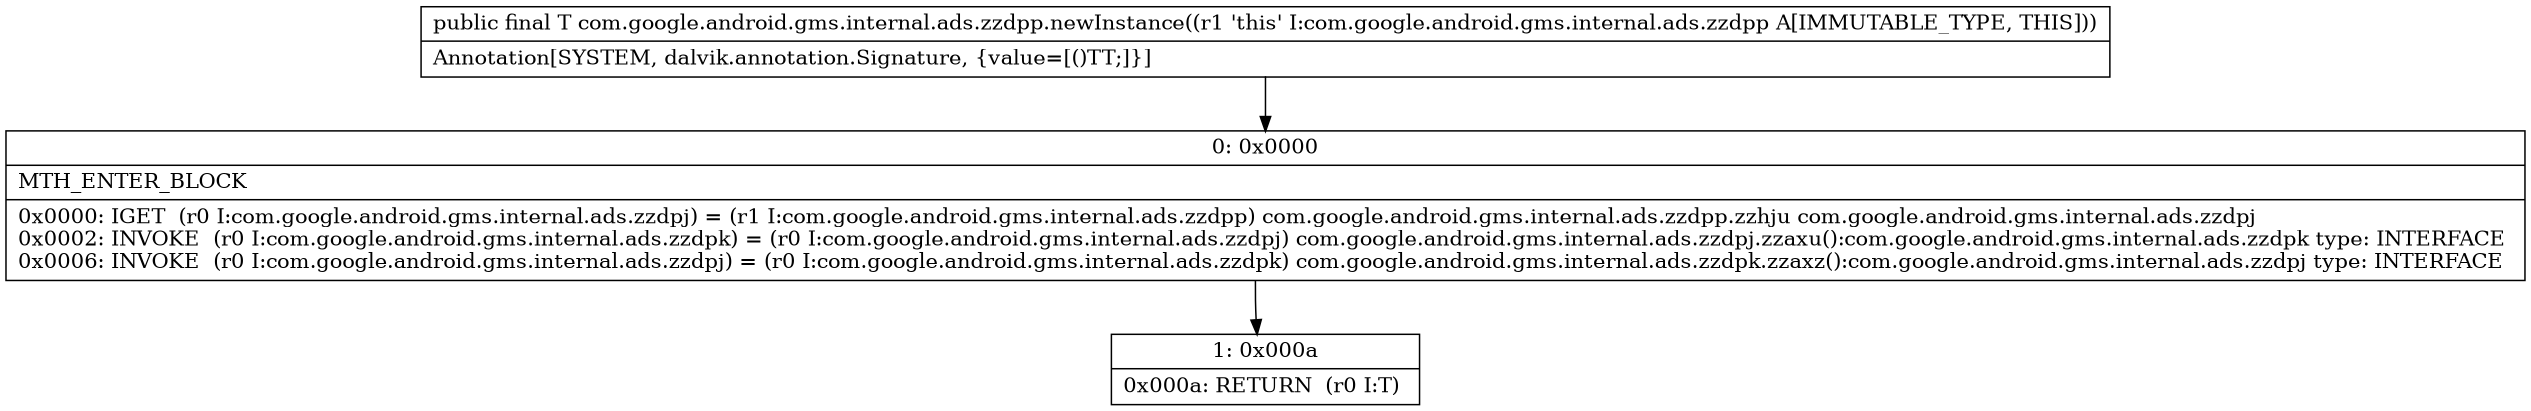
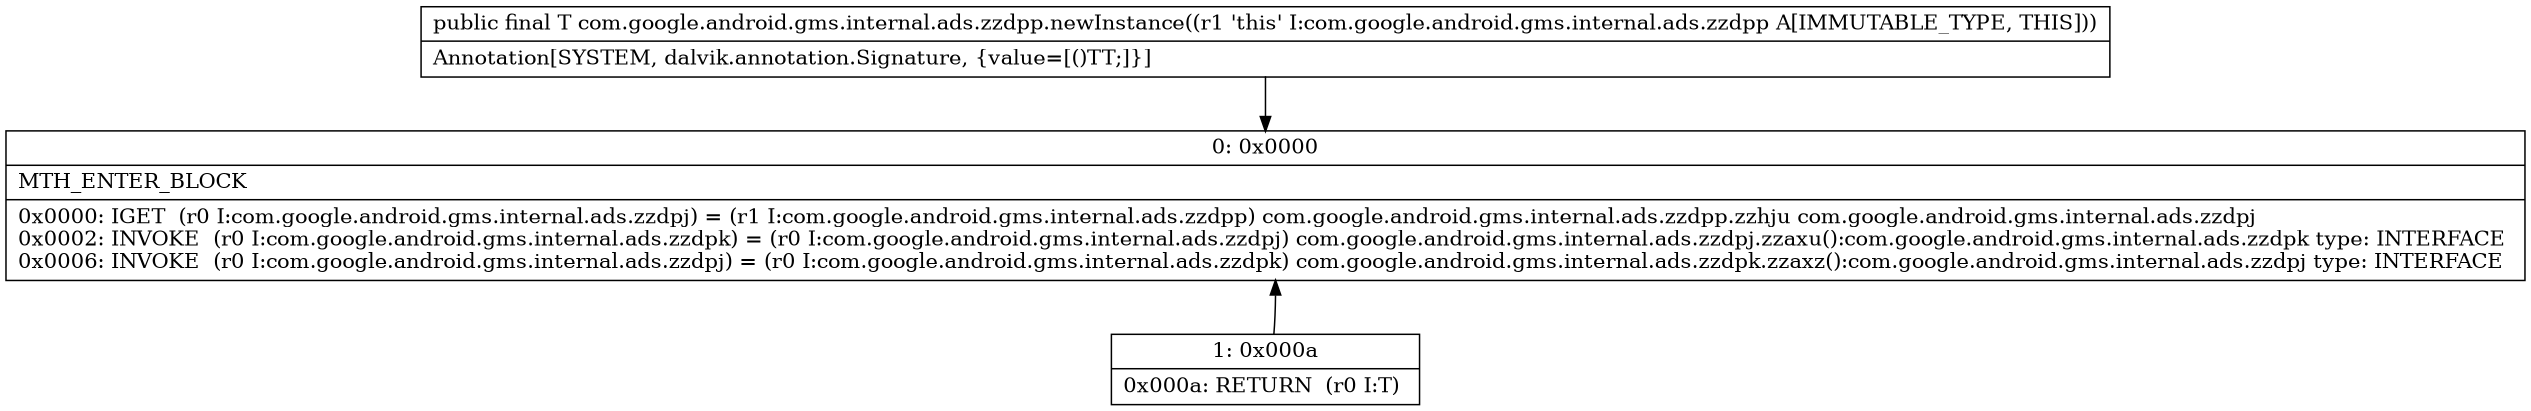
edge "0: 0x0000" -> "1: 0x000a": reversed
